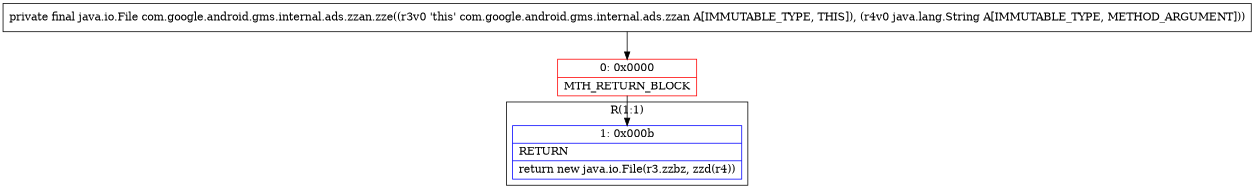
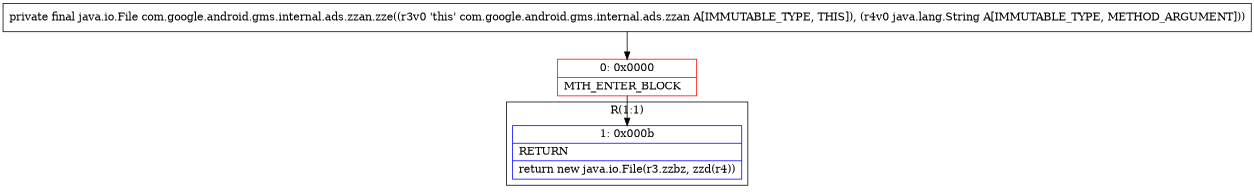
node "0: 0x0000": text "MTH_RETURN_BLOCK" -> "MTH_ENTER_BLOCK"
